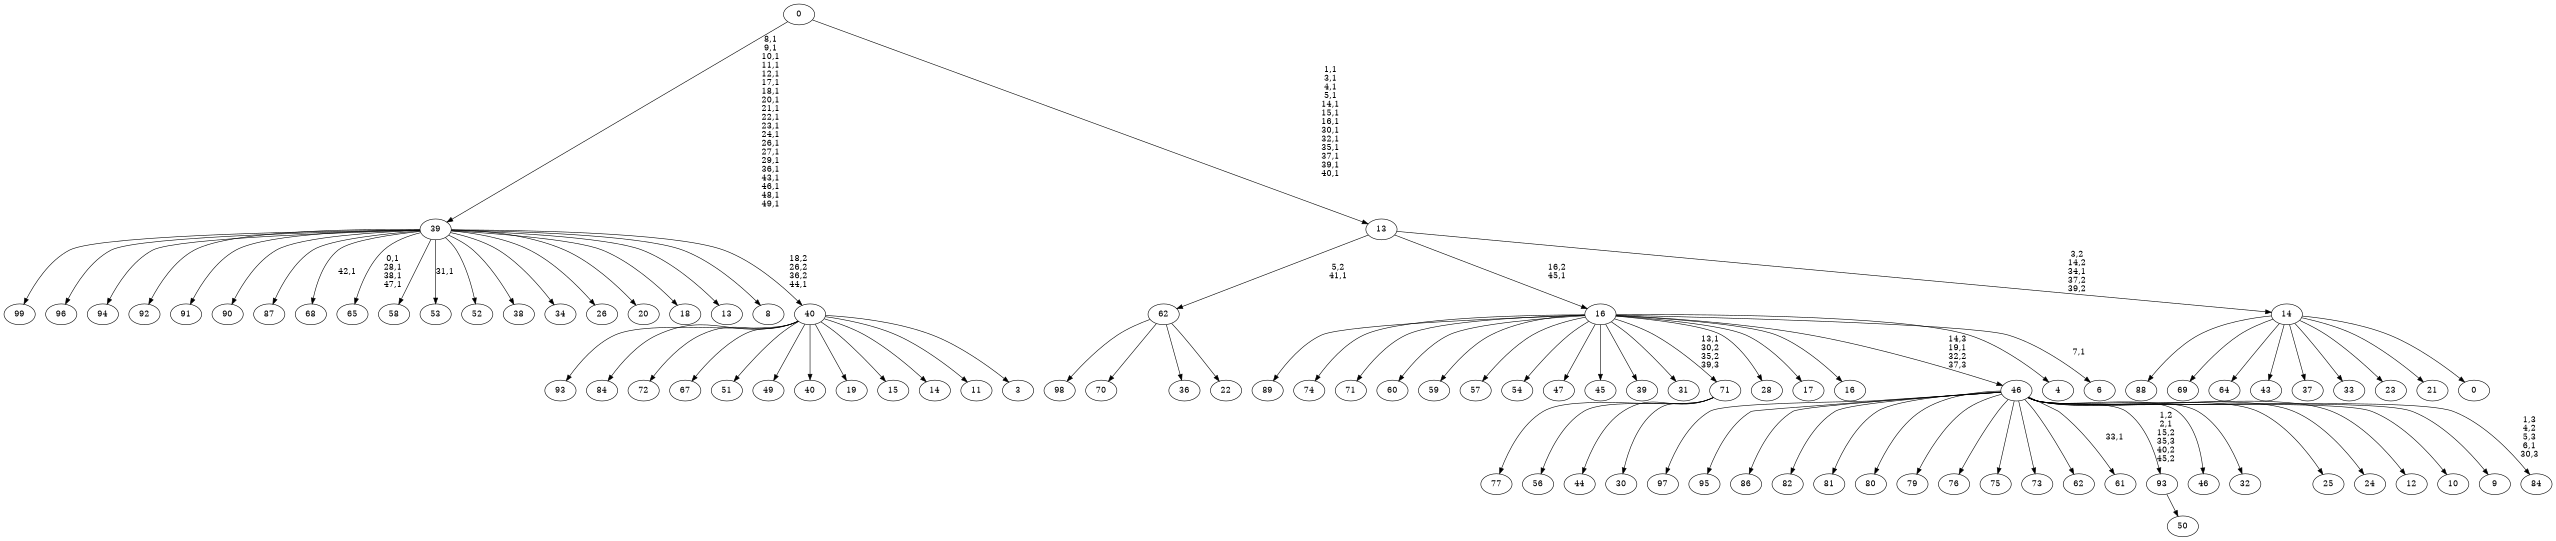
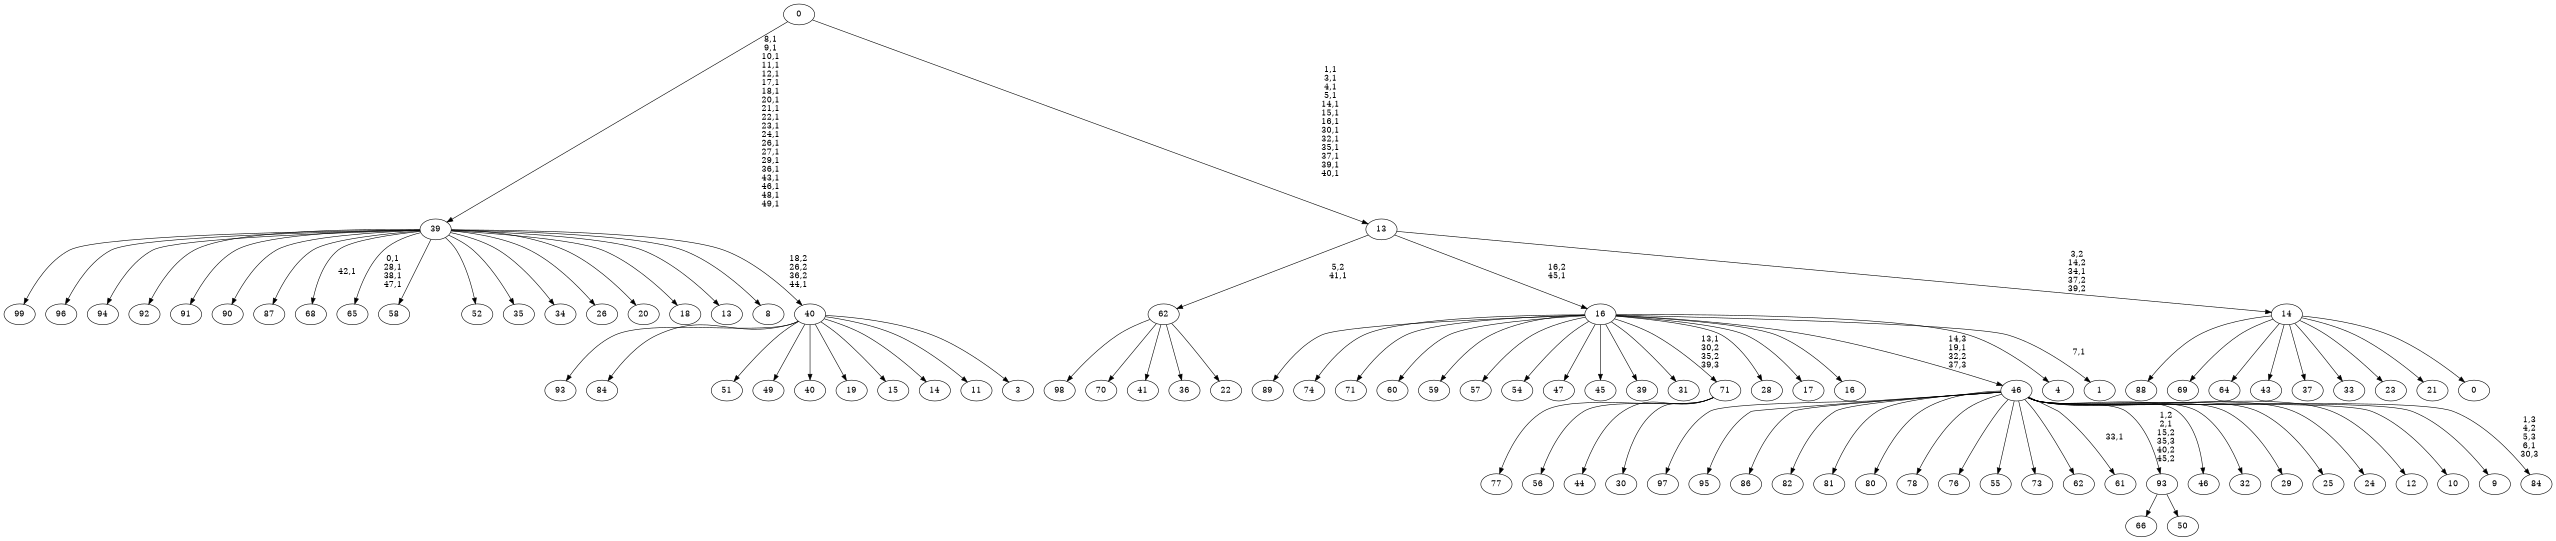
node "53": removed
node "38": label "38" -> "35"
node "72": removed
node "67": removed
node "41": added
node "6": label "6" -> "1"
node "79": label "79" -> "78"
node "75": label "75" -> "55"
node "29": added
node "66": added
